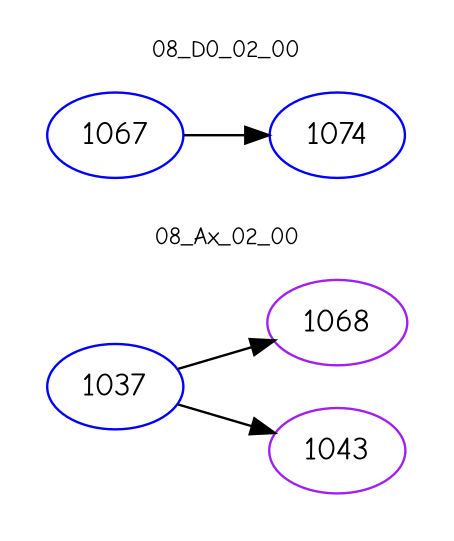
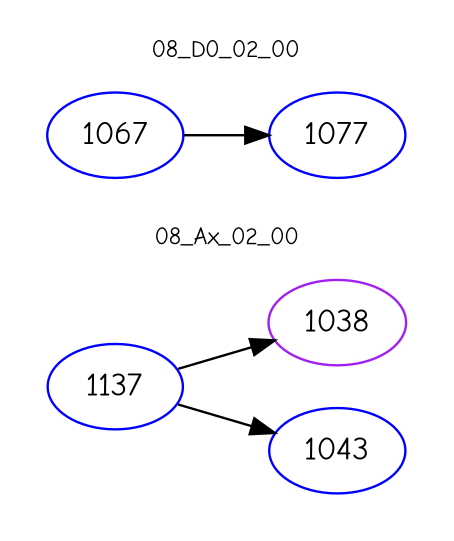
node "1074": label "1074" -> "1077"
node "1068": label "1068" -> "1038"
node "1037": label "1037" -> "1137"
node "1043": color purple -> blue
